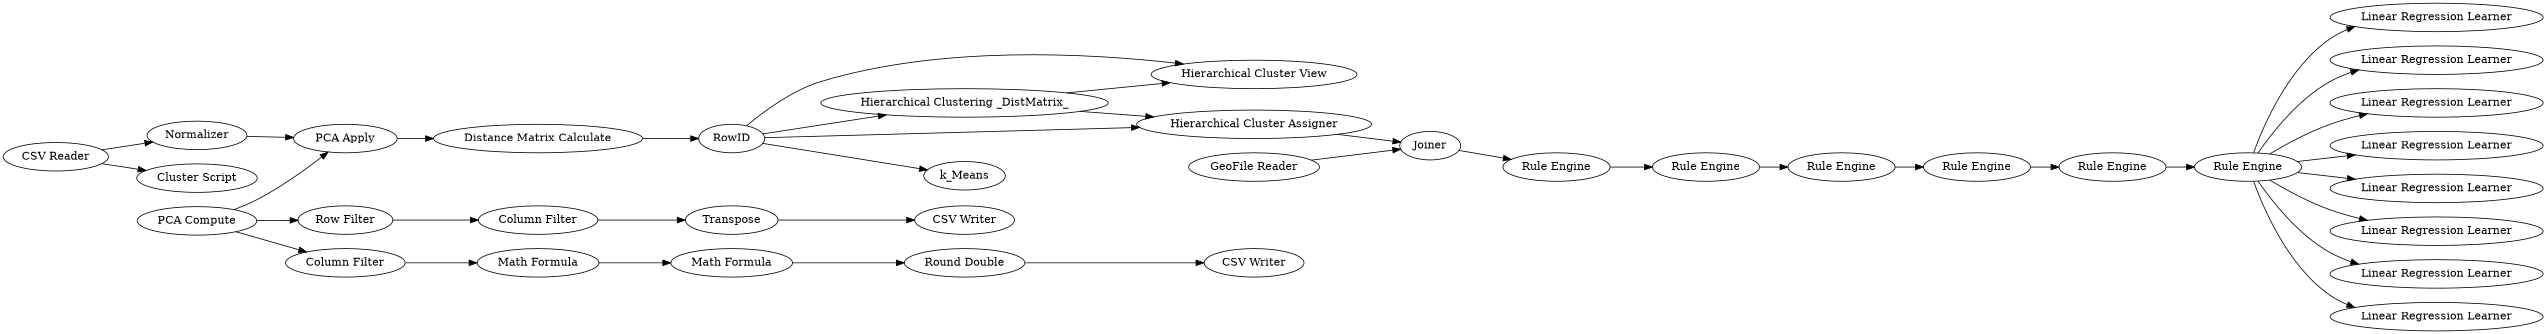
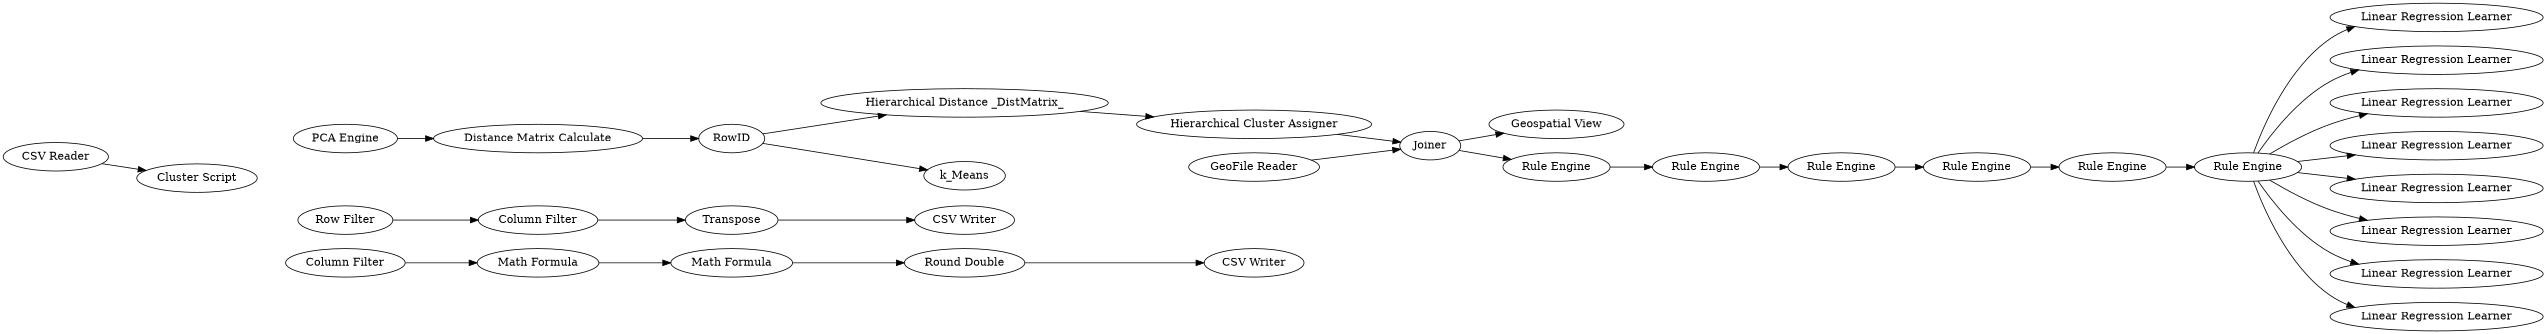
node "Hierarchical Cluster View": removed
node "Hierarchical Clustering _DistMatrix_": label "Hierarchical Clustering _DistMatrix_" -> "Hierarchical Distance _DistMatrix_"
node "Geospatial View": added
edge "RowID" -> "Hierarchical Cluster Assigner": removed
node "Normalizer": removed
node "PCA Apply": label "PCA Apply" -> "PCA Engine"
node "PCA Compute": removed
